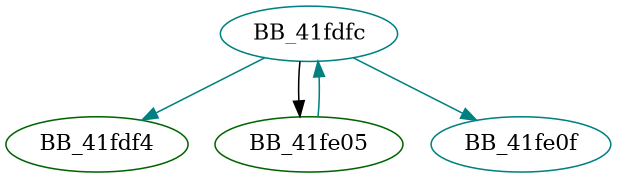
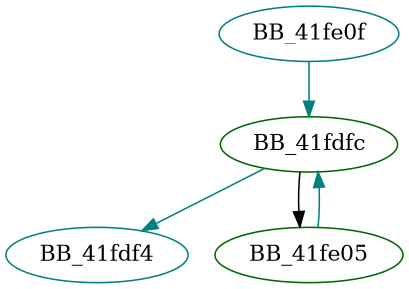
node "BB_41fdfc": color teal -> darkgreen
edge "BB_41fdfc" -> "BB_41fe0f": reversed
node "BB_41fdf4": color darkgreen -> teal
